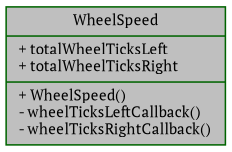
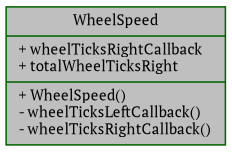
node "WheelSpeed": text "+ totalWheelTicksLeft" -> "+ wheelTicksRightCallback"
